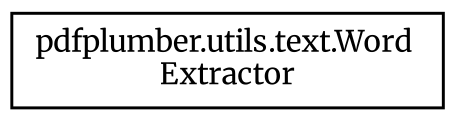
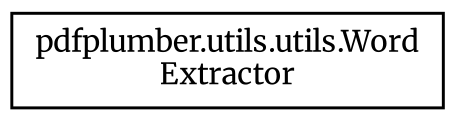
node "pdfplumber.utils.text.Word Extractor": label "pdfplumber.utils.text.Word Extractor" -> "pdfplumber.utils.utils.Word Extractor"
